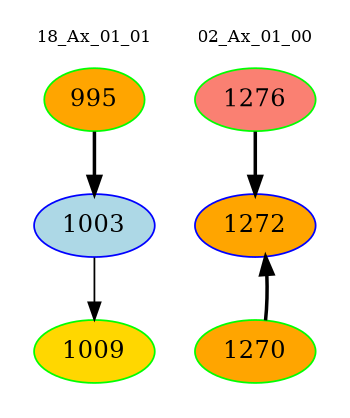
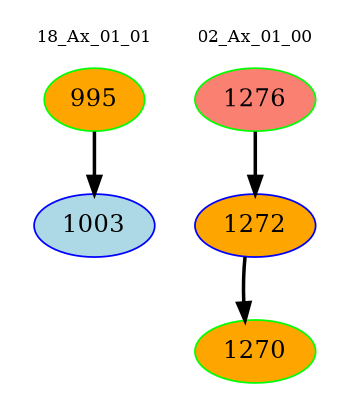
edge "1270" -> "1272": reversed
node "1009": removed
